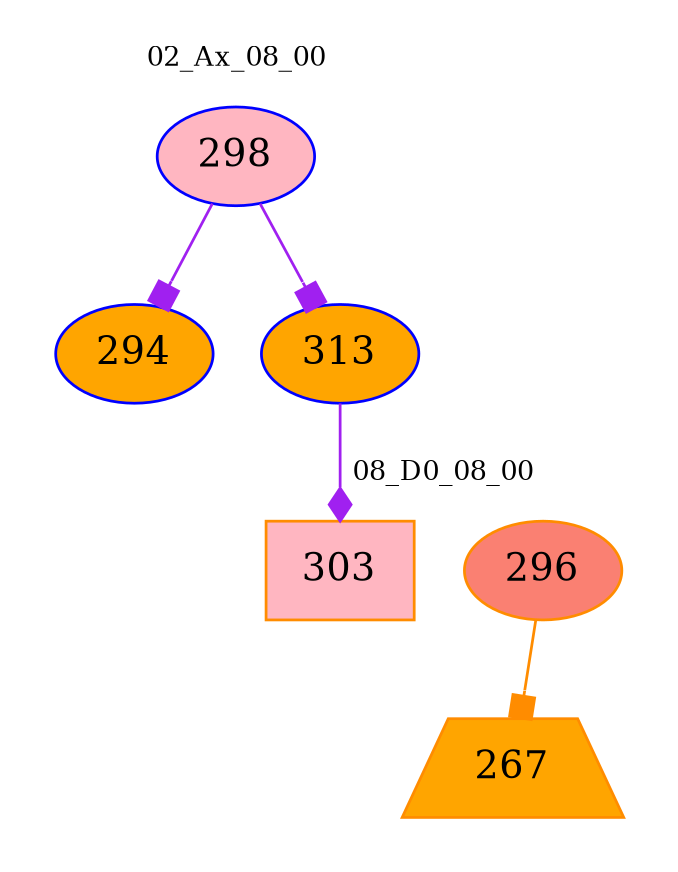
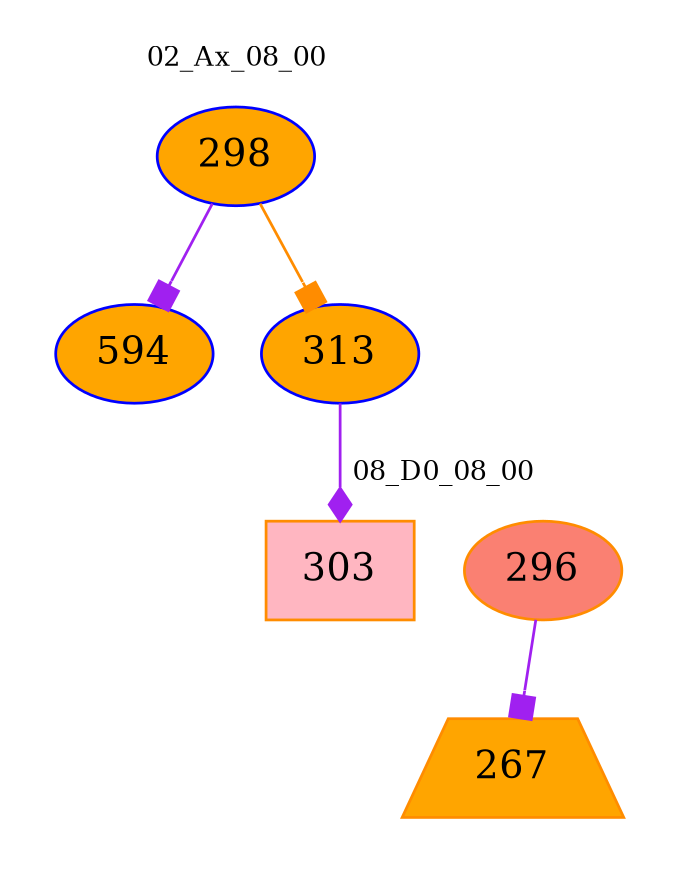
node "298": fillcolor lightpink -> orange
edge "298" -> "313": color purple -> darkorange
node "294": label "294" -> "594"
edge "296" -> "267": color darkorange -> purple
